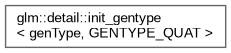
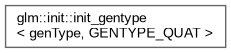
node "glm::detail::init_gentype < genType, GENTYPE_QUAT >": label "glm::detail::init_gentype < genType, GENTYPE_QUAT >" -> "glm::init::init_gentype < genType, GENTYPE_QUAT >"
